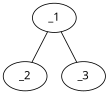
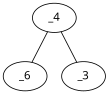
node "_1": label "_1" -> "_4"
node "_2": label "_2" -> "_6"
